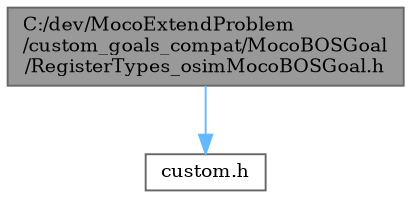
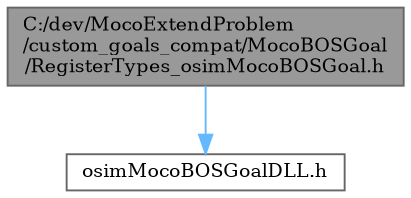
node "custom.h": label "custom.h" -> "osimMocoBOSGoalDLL.h"
